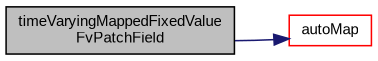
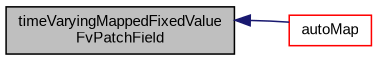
edge "timeVaryingMappedFixedValue FvPatchField" -> "autoMap": reversed
